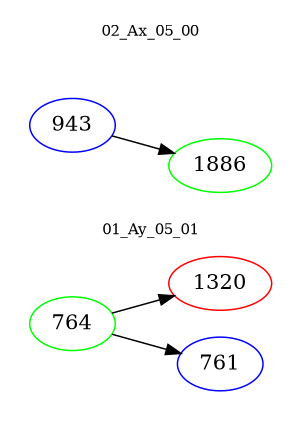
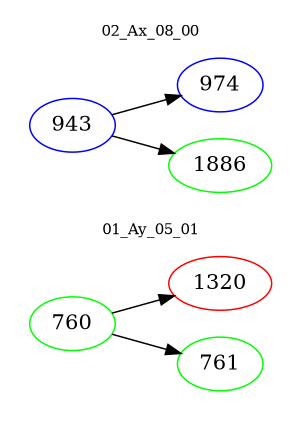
cluster "02_Ax_05_00": label "02_Ax_05_00" -> "02_Ax_08_00"
node "974": added
node "764": label "764" -> "760"
node "761": color blue -> green
